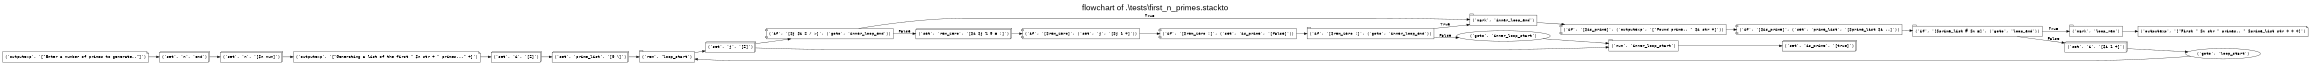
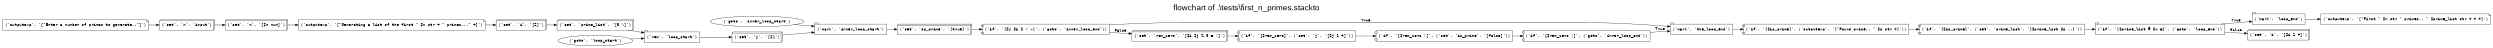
node "('mark', 'inner_loop_end')": label "('mark', 'inner_loop_end')" -> "('mark', 'the_loop_end')"
node "('mark', 'loop_rem')": label "('mark', 'loop_rem')" -> "('mark', 'loop_end')"
node "('if', '[$rem_zero !]', ('goto', 'inner_loop_end'))": shape tab -> component
edge "('if', '[$rem_zero !]', ('goto', 'inner_loop_end'))" -> "('goto', 'inner_loop_start')": removed, label "False"
edge "('set', 'j', '[2]')" -> "('if', '[$j $i 2 / >]', ('goto', 'inner_loop_end'))": now "('set', 'is_prime', '[true]')" -> "('if', '[$j $i 2 / >]', ('goto', 'inner_loop_end'))"
node "('num', 'inner_loop_start')": label "('num', 'inner_loop_start')" -> "('mark', 'inner_loop_start')"
edge "('set', 'i', '[$i 1 +]')" -> "('goto', 'loop_start')": removed
node "('set', 'n', 'end')": label "('set', 'n', 'end')" -> "('set', 'n', 'input')"
